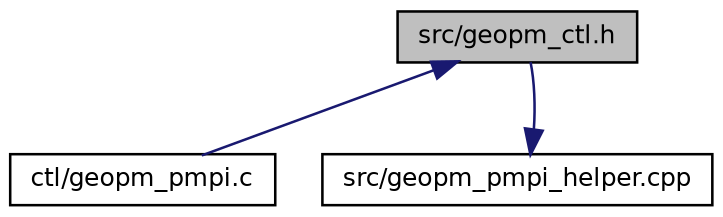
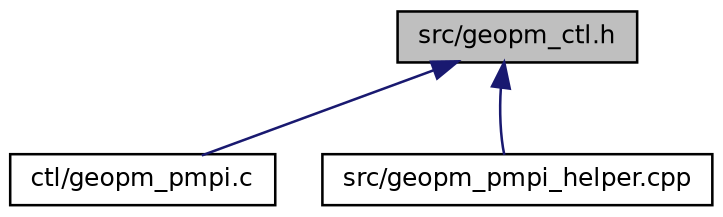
edge "src/geopm_ctl.h" -> "src/geopm_pmpi_helper.cpp": reversed
